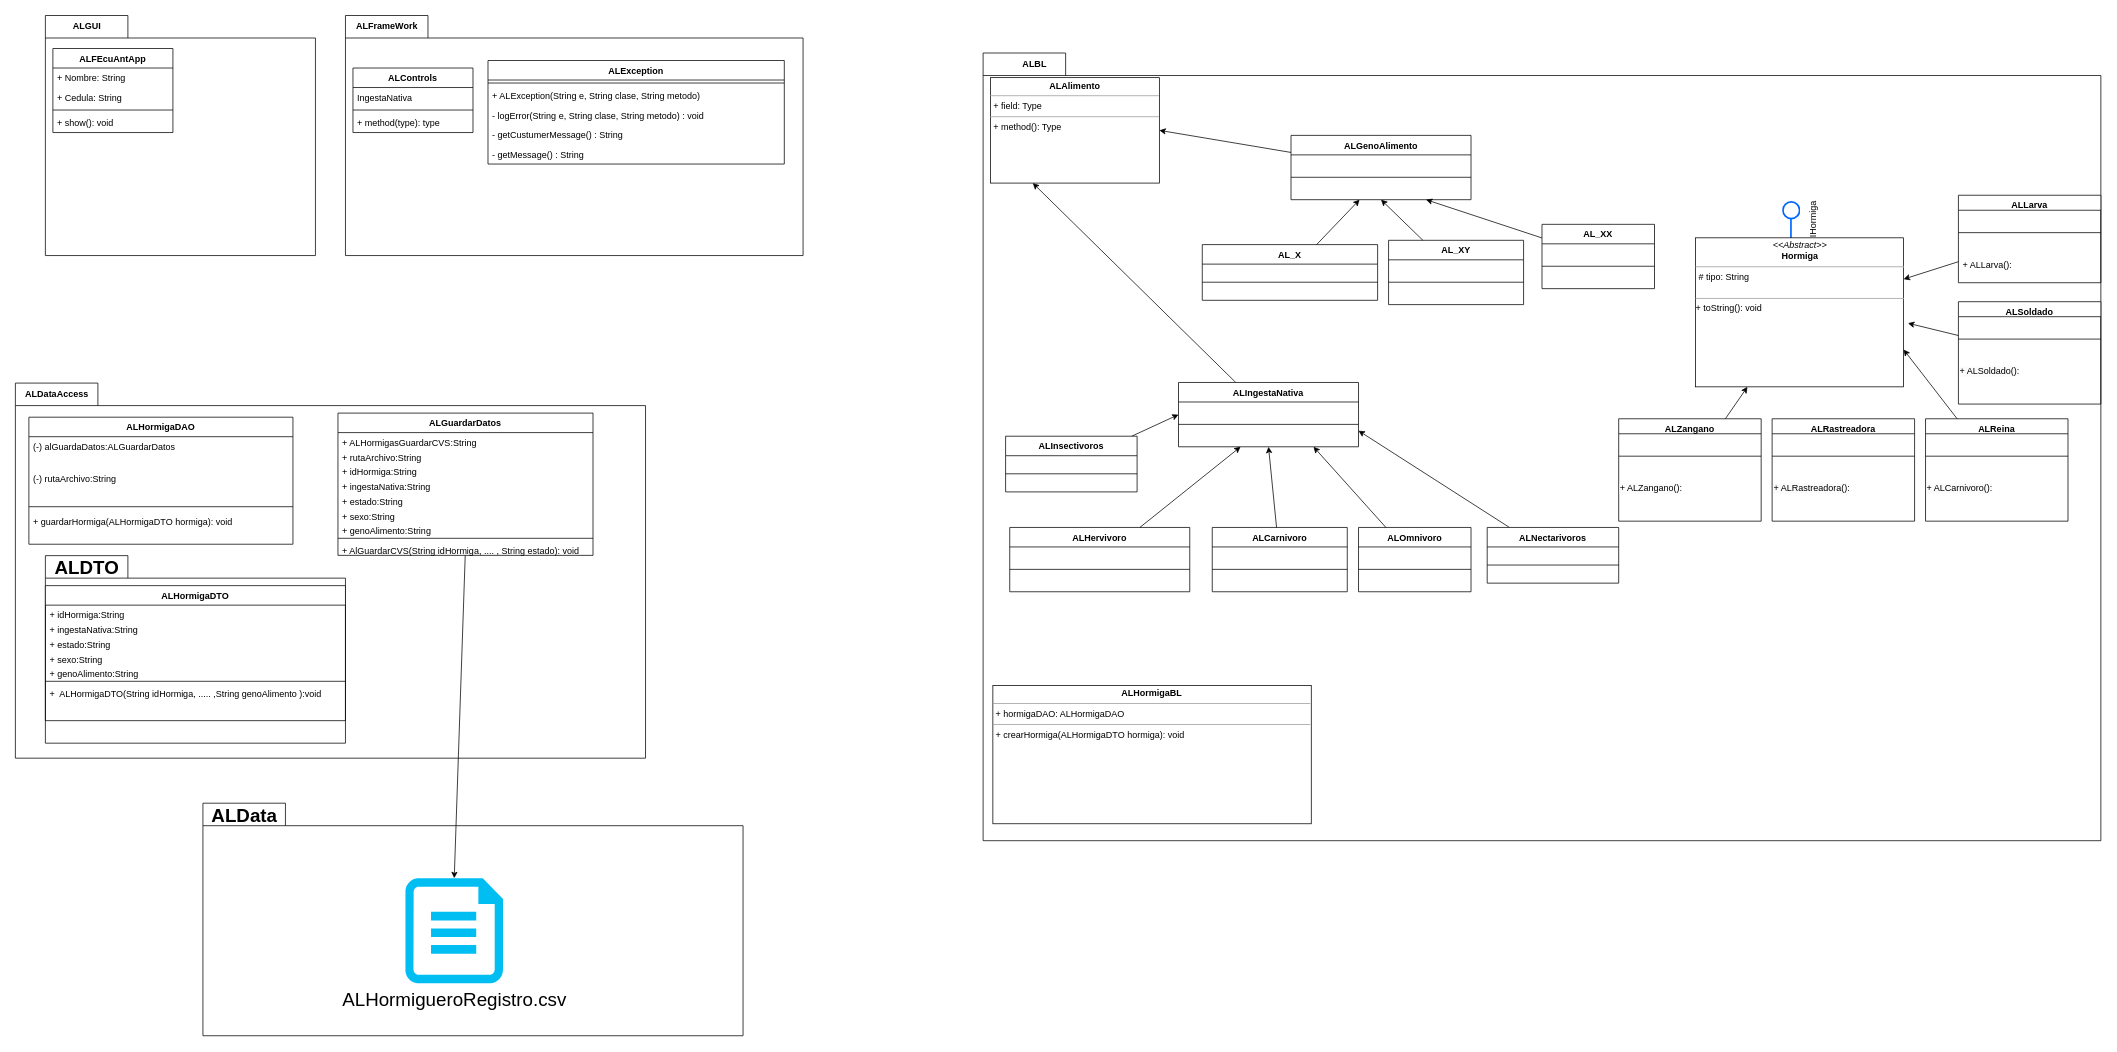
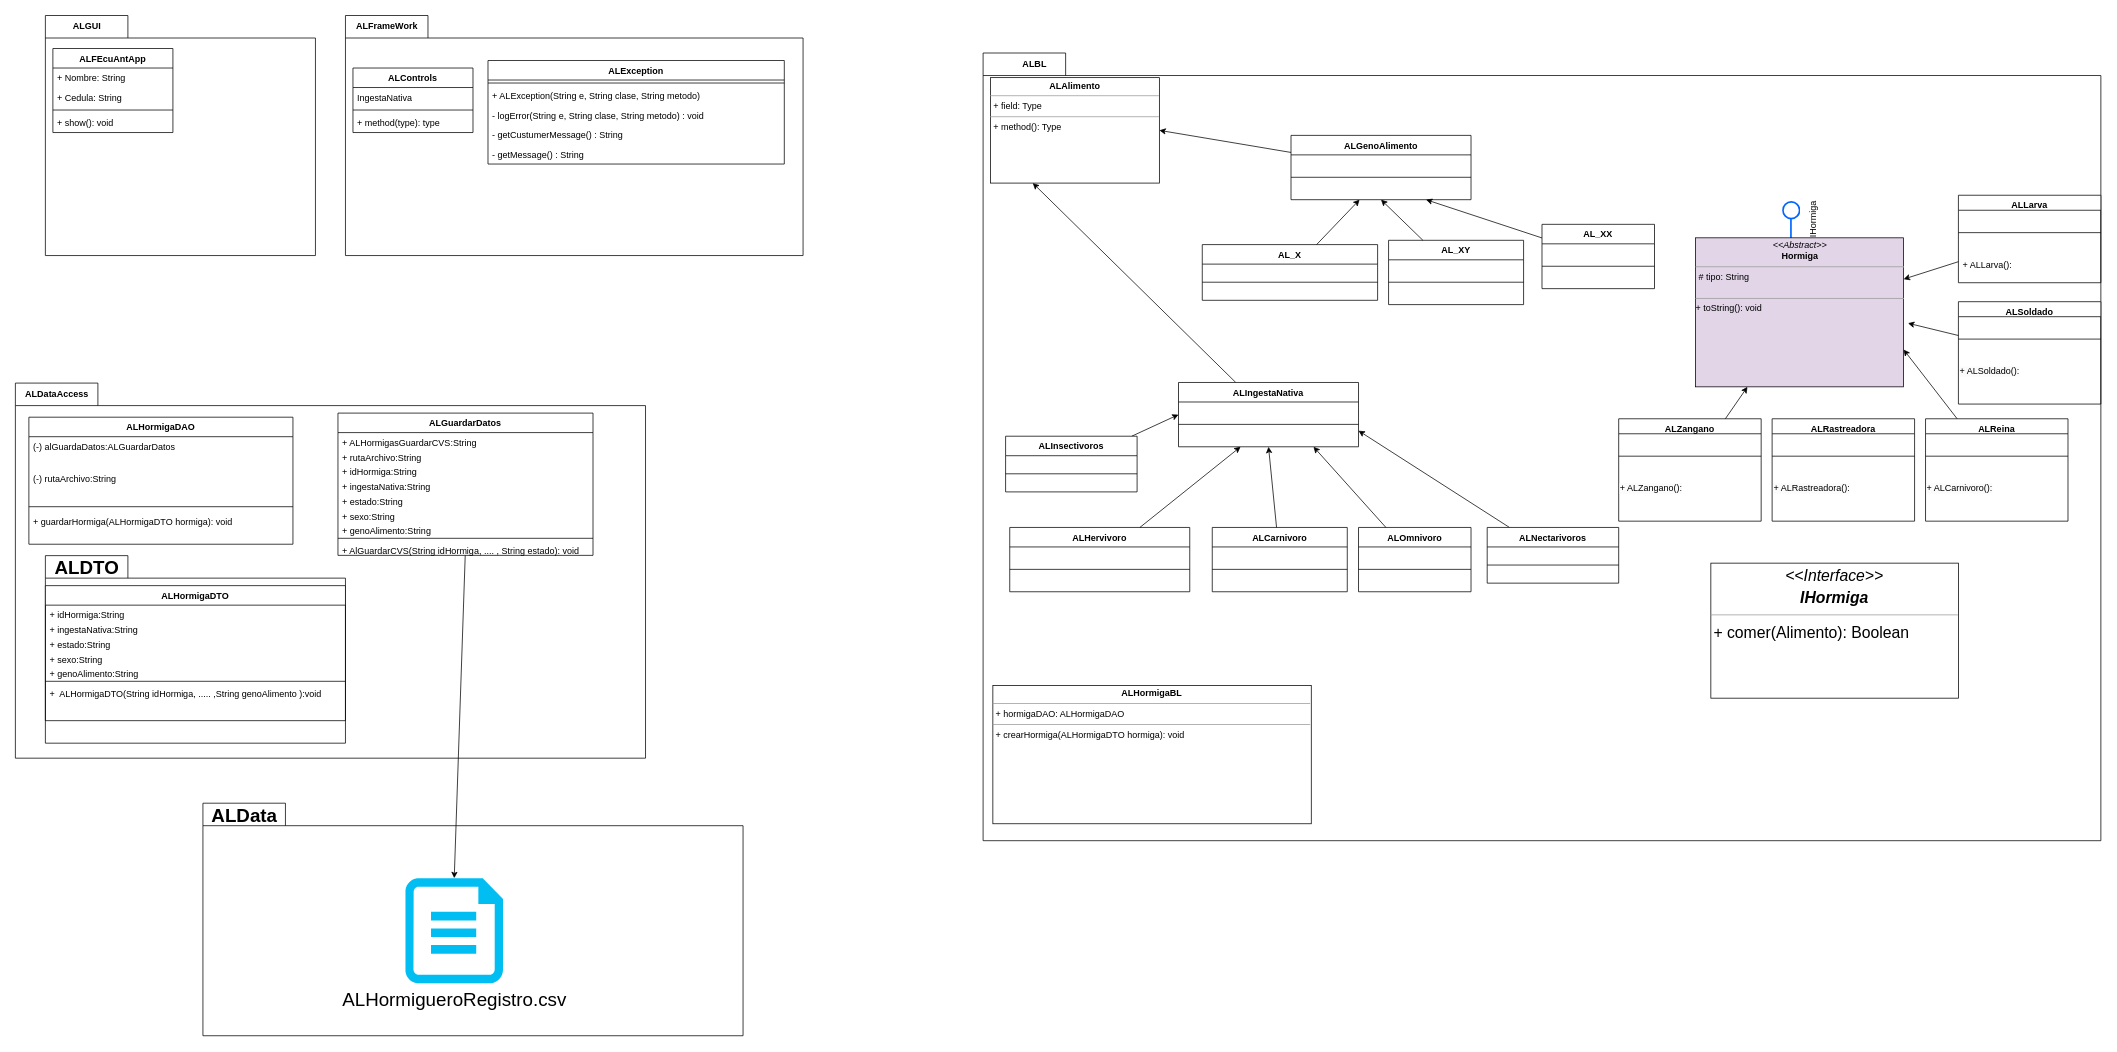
node "<<Abstract>> Hormiga # tipo: String + toString(): void": fillcolor #ffffff -> #e1d5e7
node "<<Interface>> IHormiga + comer(Alimento): Boolean": added
